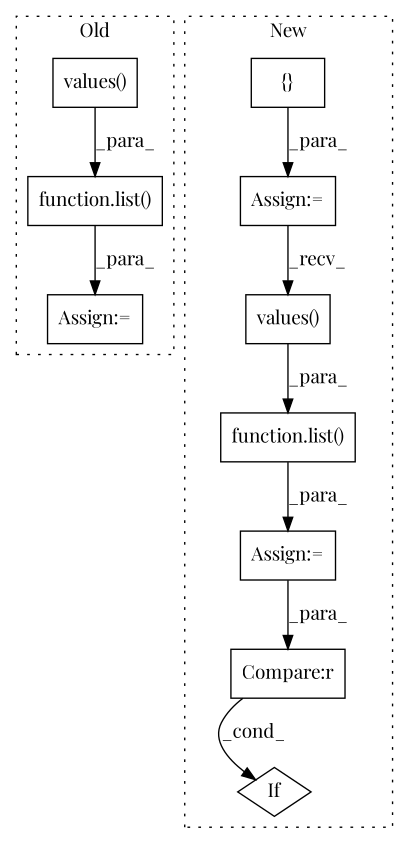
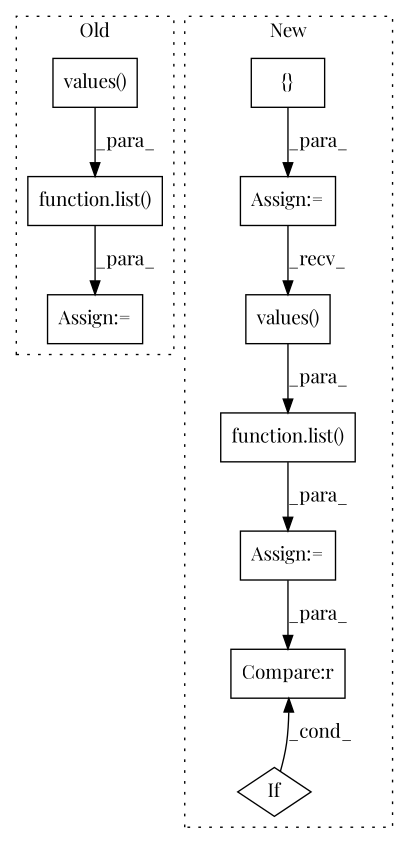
edge "Compare:r" -> "If": reversed
